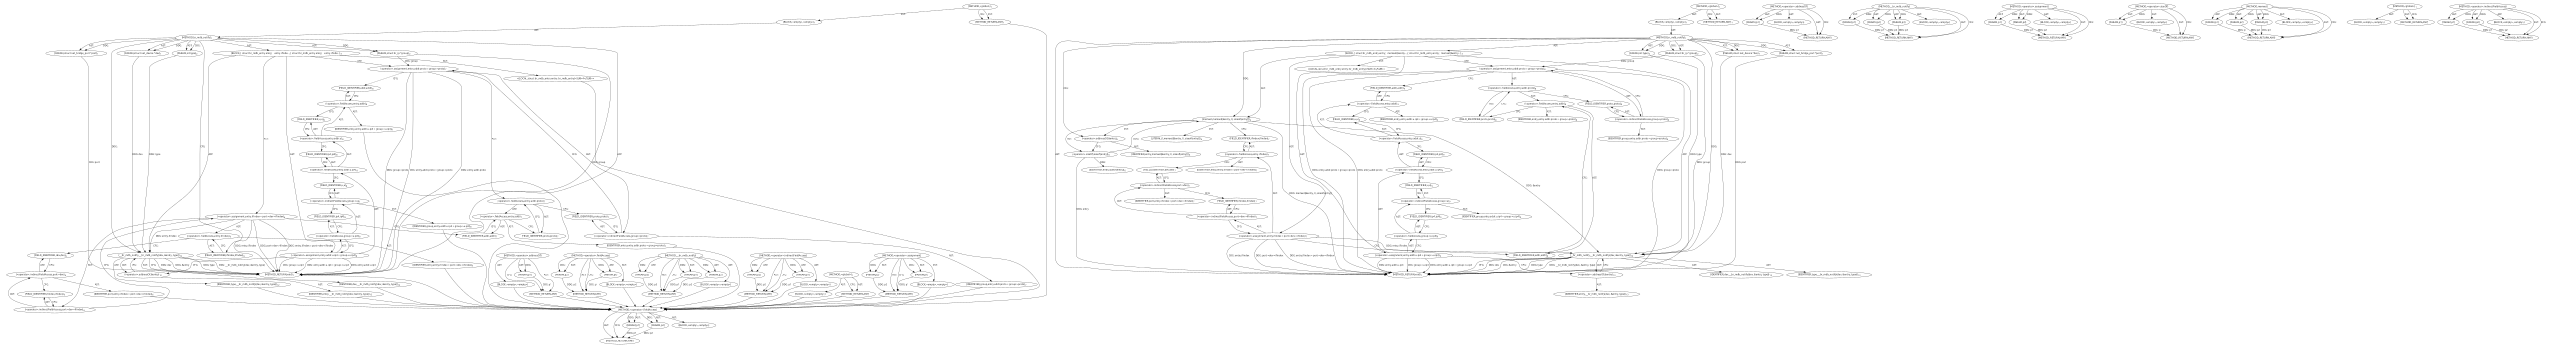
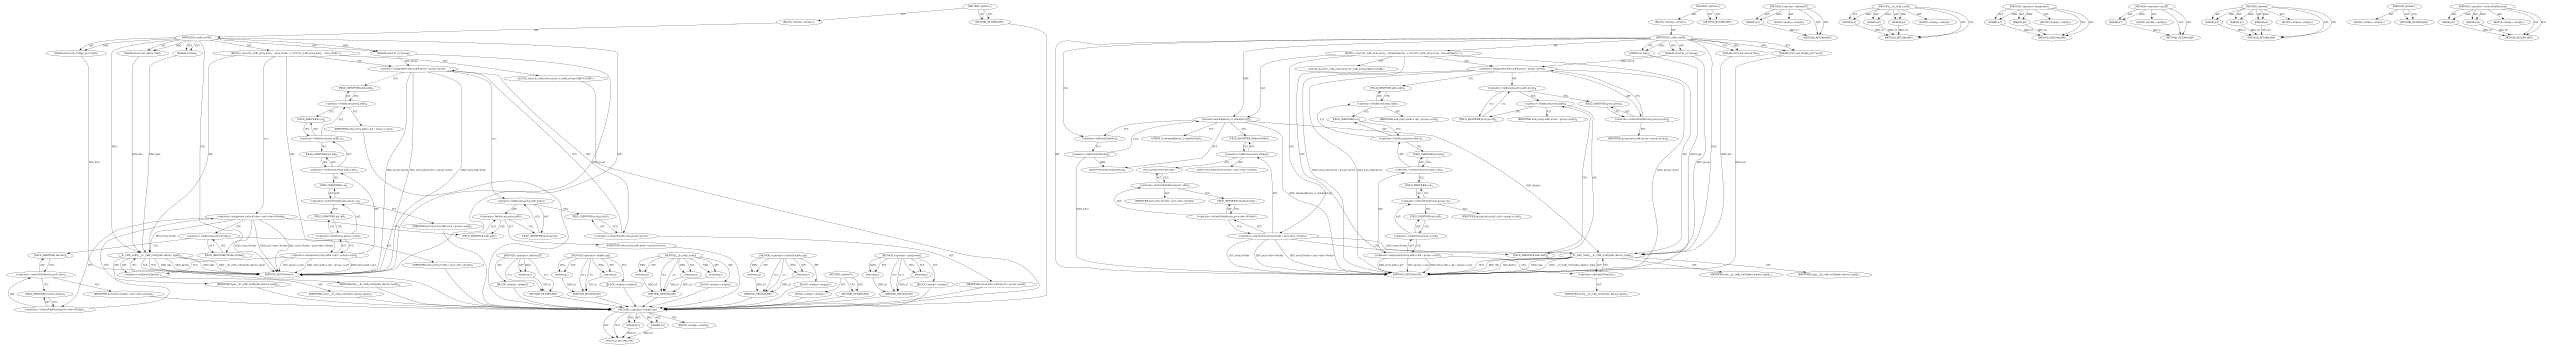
edge "(memset,memset(&entry, 0, sizeof(entry)))" -> "(<operator>.sizeOf,sizeof(entry))": now "(memset,memset(&entry, 0, sizeof(entry)))" -> "(IDENTIFIER,entry,sizeof(entry))"
node "(IDENTIFIER,entry,memset(&entry, 0, sizeof(entry)))": removed
